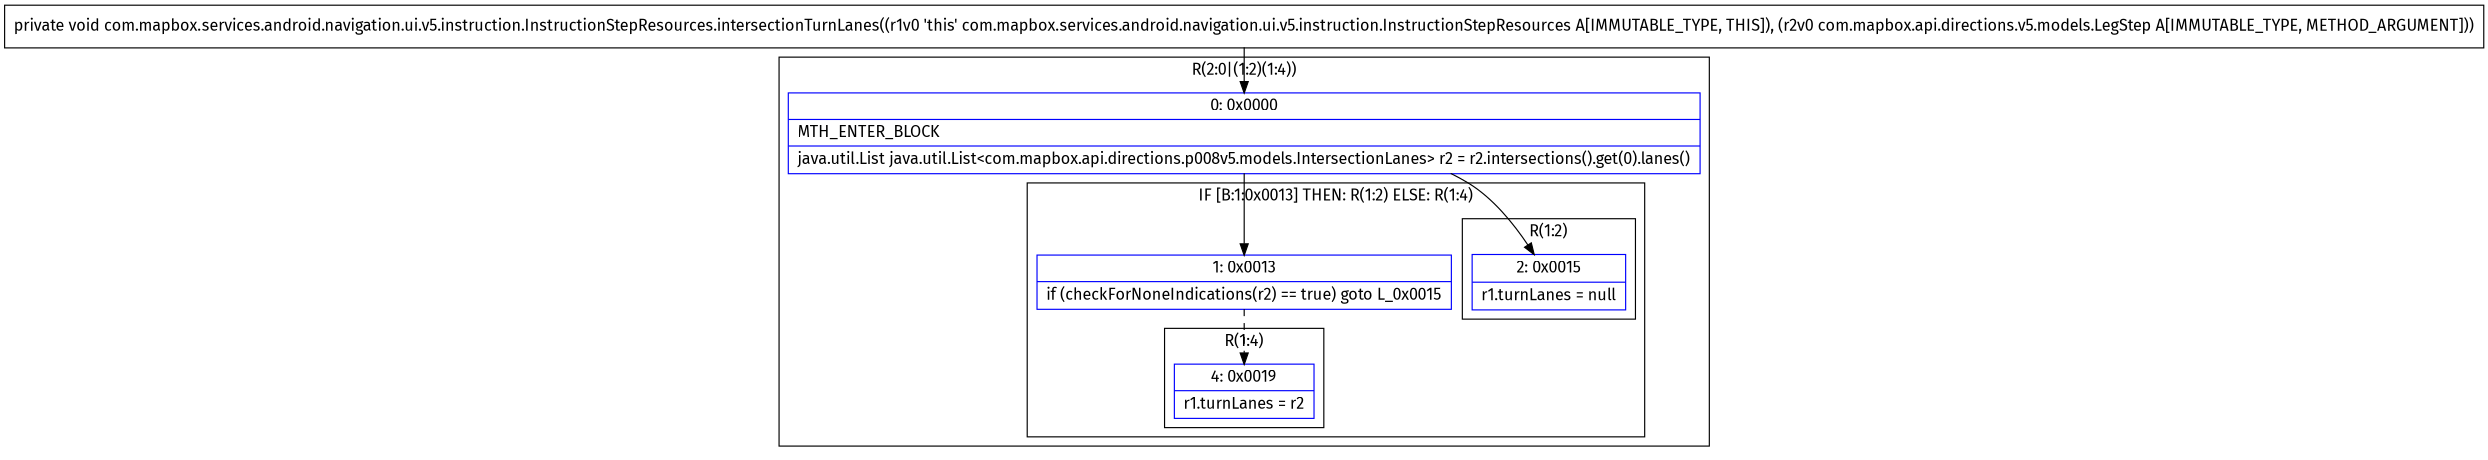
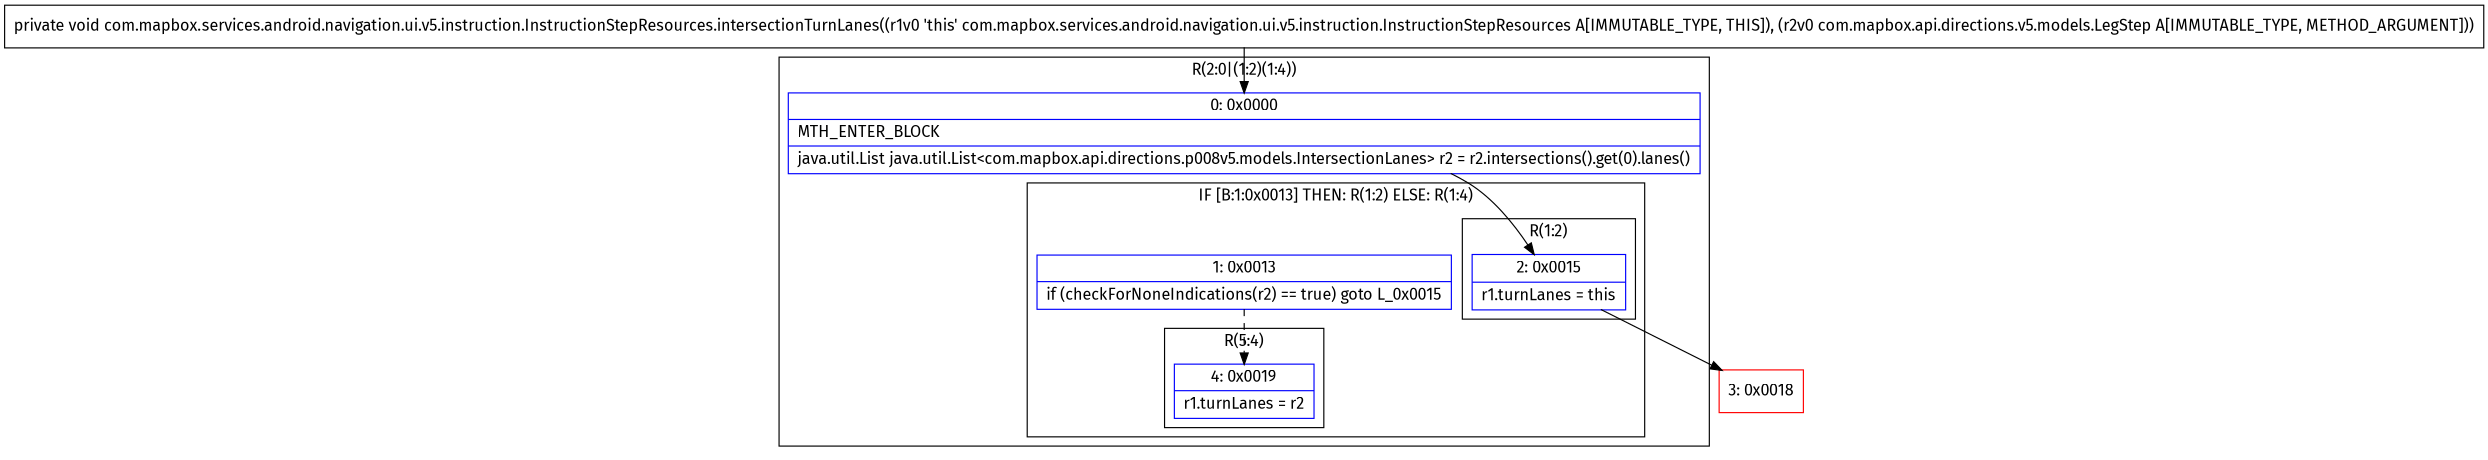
edge "0: 0x0000" -> "1: 0x0013": removed
node "2: 0x0015": text "r1.turnLanes = null" -> "r1.turnLanes = this"
cluster "R(1:4)": label "R(1:4)" -> "R(5:4)"
node "3: 0x0018": added
